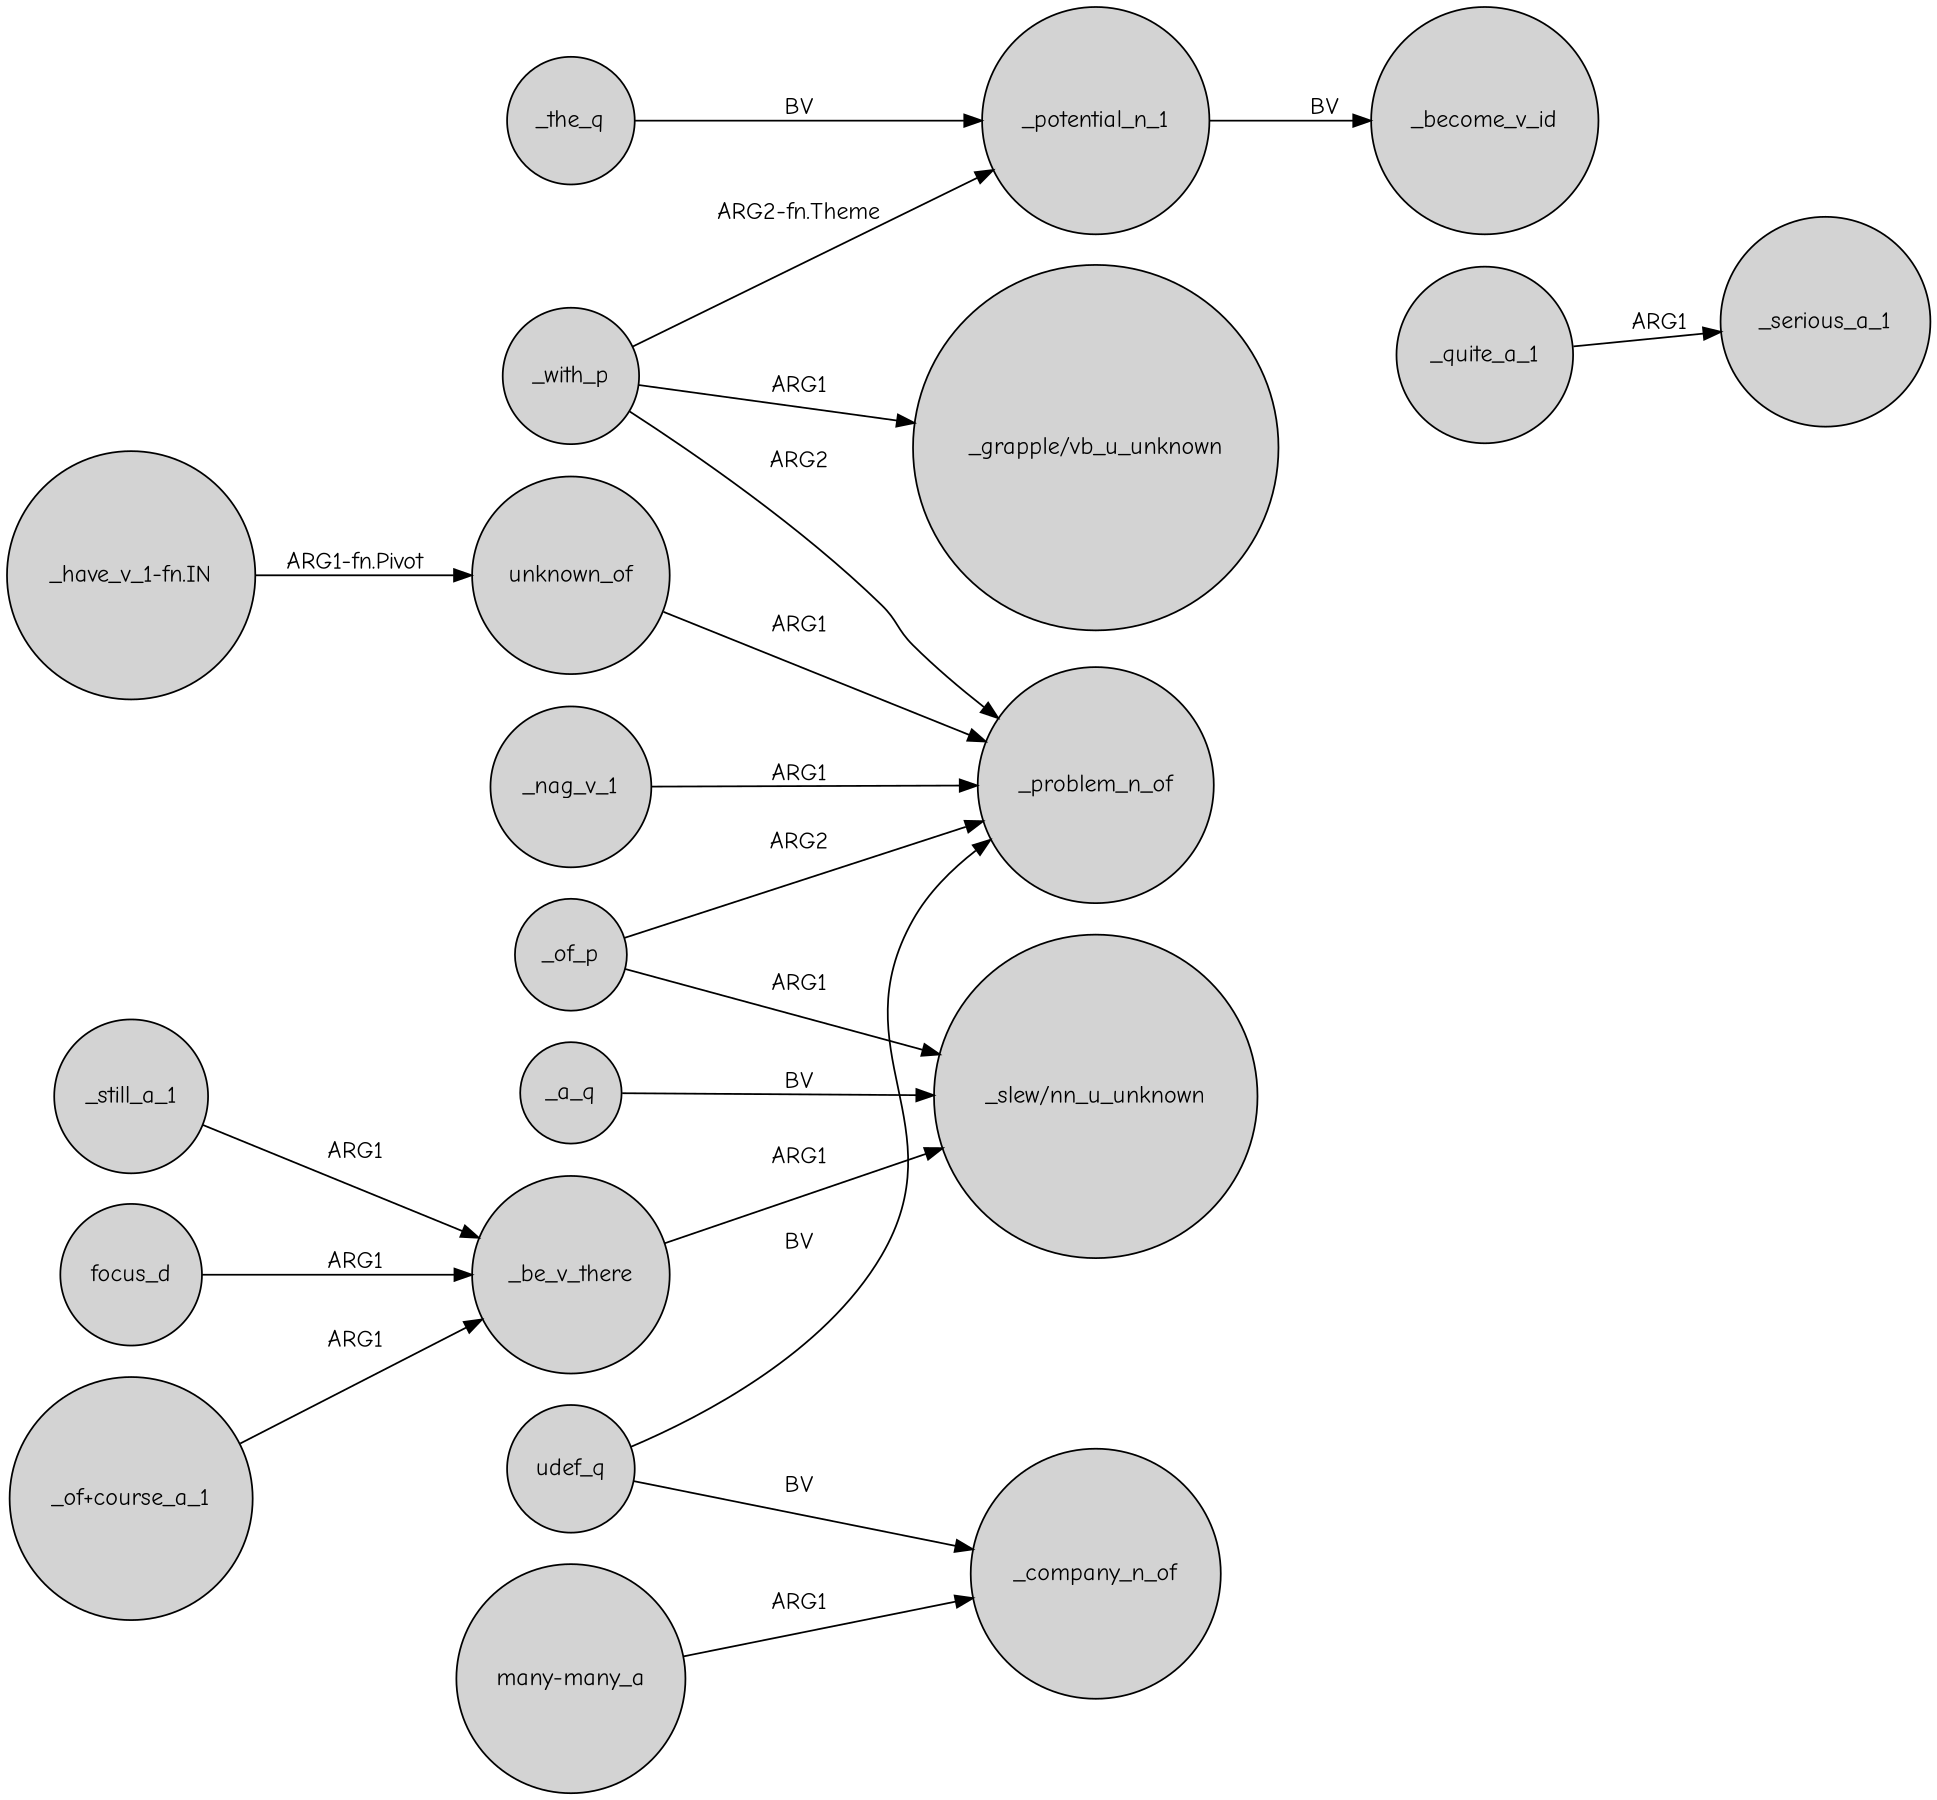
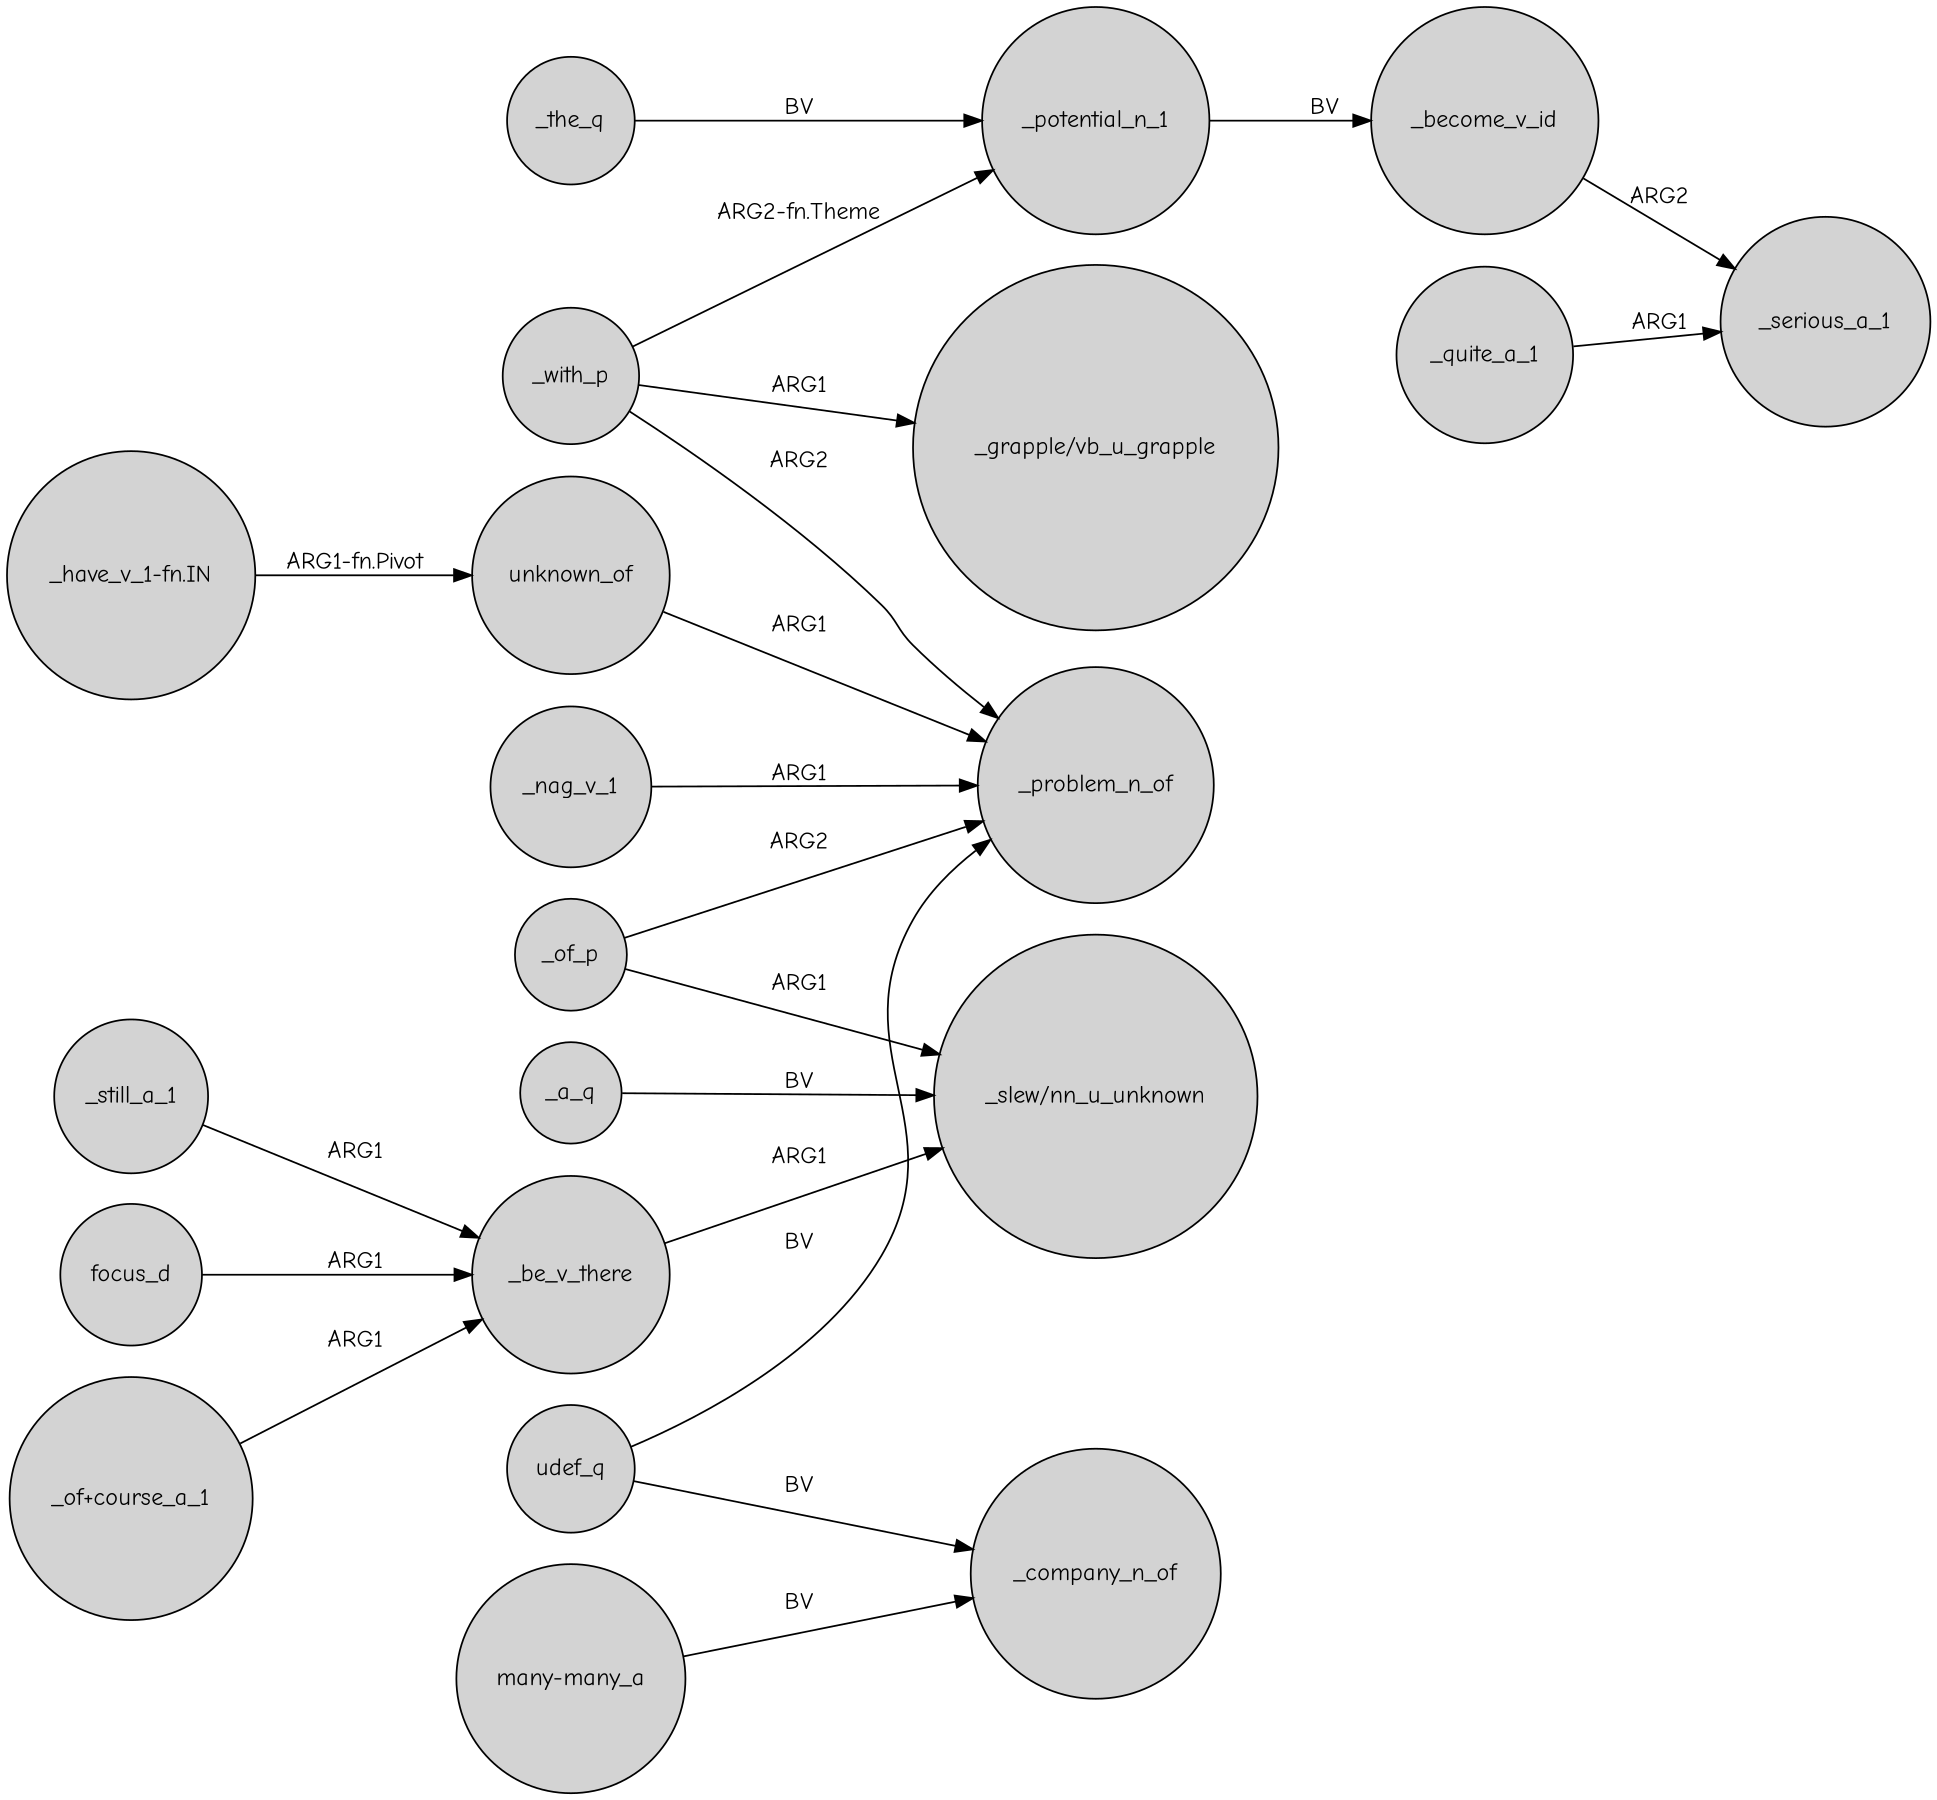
edge "_become_v_id" -> "_serious_a_1": added, label "ARG2"
node "_grapple/vb_u_unknown": label "_grapple/vb_u_unknown" -> "_grapple/vb_u_grapple"
edge "many-many_a" -> "_company_n_of": label "ARG1" -> "BV"
